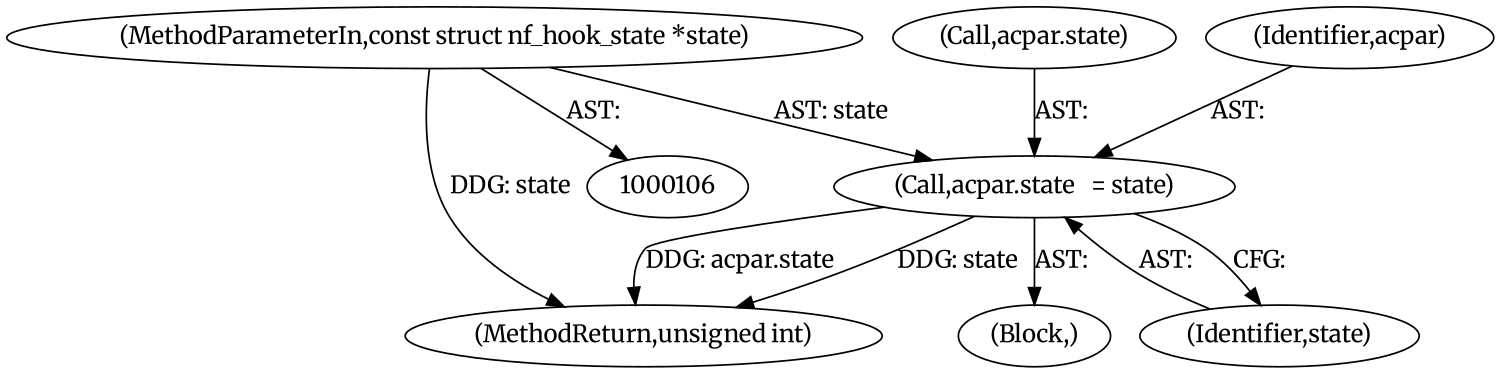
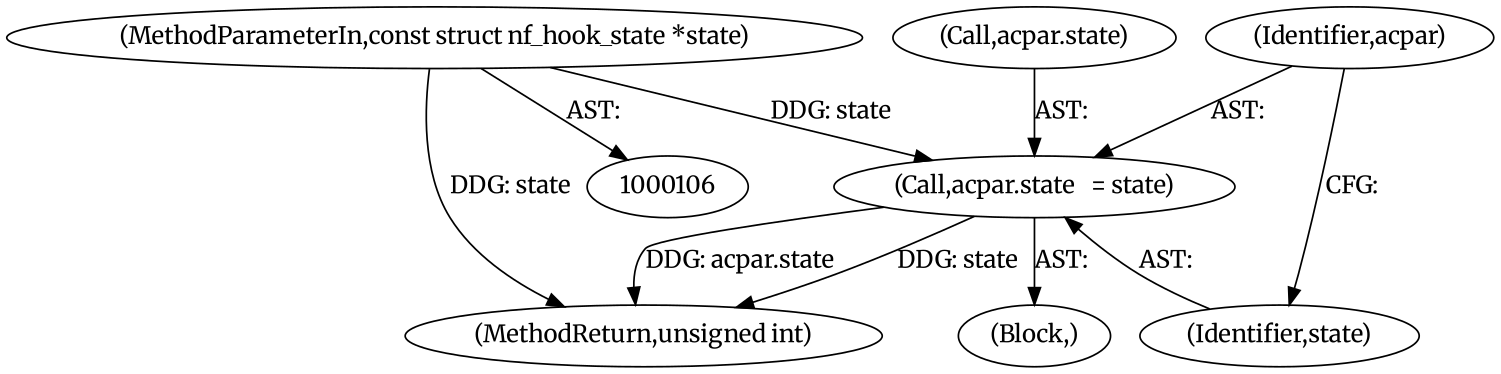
edge "(MethodParameterIn,const struct nf_hook_state *state)" -> "(Call,acpar.state   = state)": label "AST: state" -> "DDG: state"
edge "(Call,acpar.state   = state)" -> "(Identifier,state)": now "(Identifier,acpar)" -> "(Identifier,state)"
